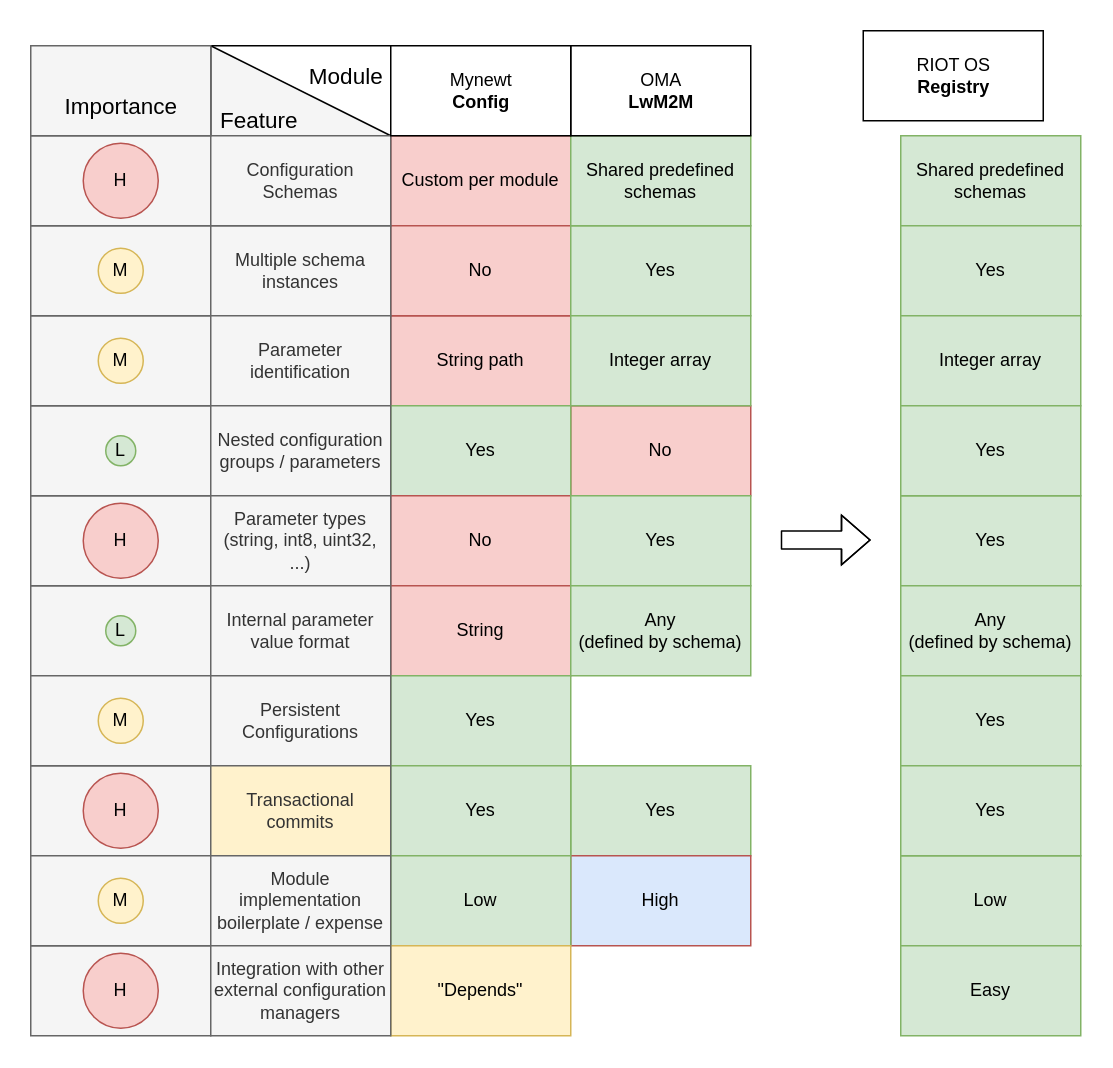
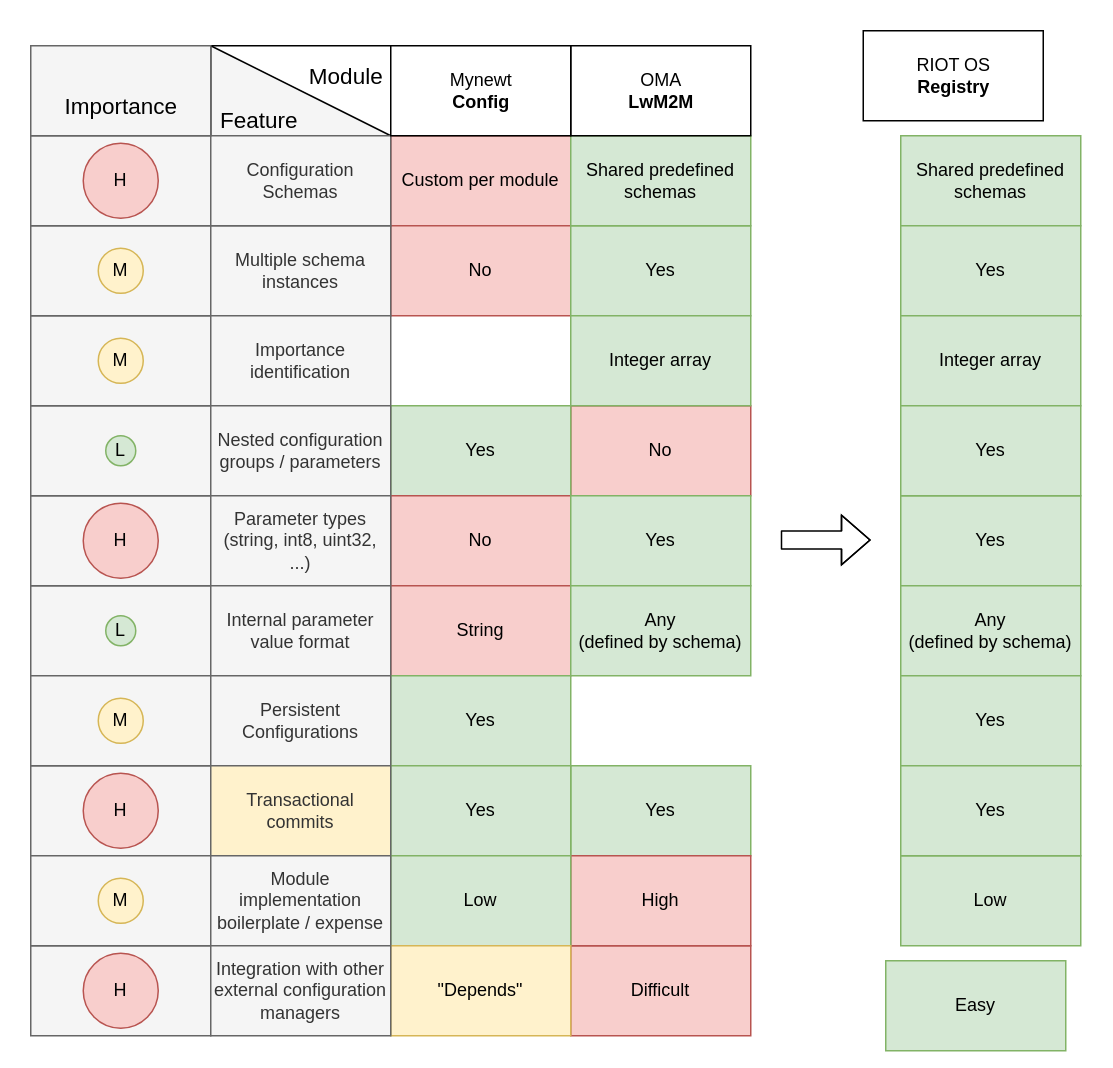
node "Parameter identification": label "Parameter identification" -> "Importance identification"
node "String path": removed
node "High": fillcolor #dae8fc -> #f8cecc
node "Difficult": added
node "Easy": moved (991, 991) -> (976, 1006)
